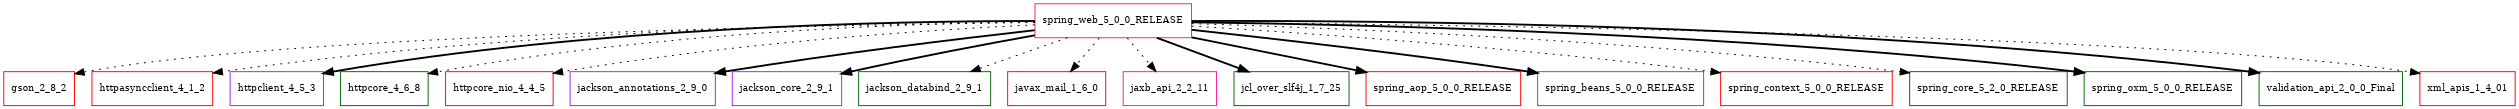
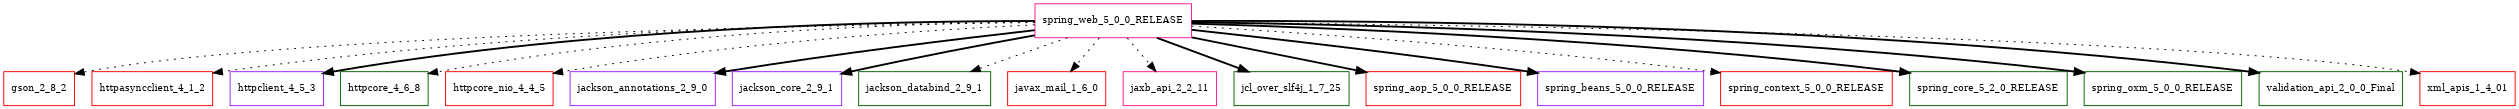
edge "spring_web_5_0_0_RELEASE" -> "spring_core_5_2_0_RELEASE": style dotted -> bold
